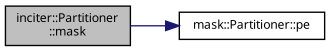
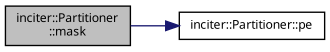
node "mask::Partitioner::pe": label "mask::Partitioner::pe" -> "inciter::Partitioner::pe"
